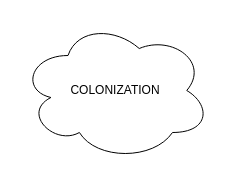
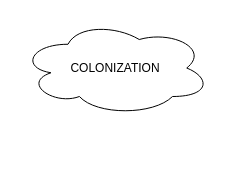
node "COLONIZATION": size 190x140 -> 190x95
